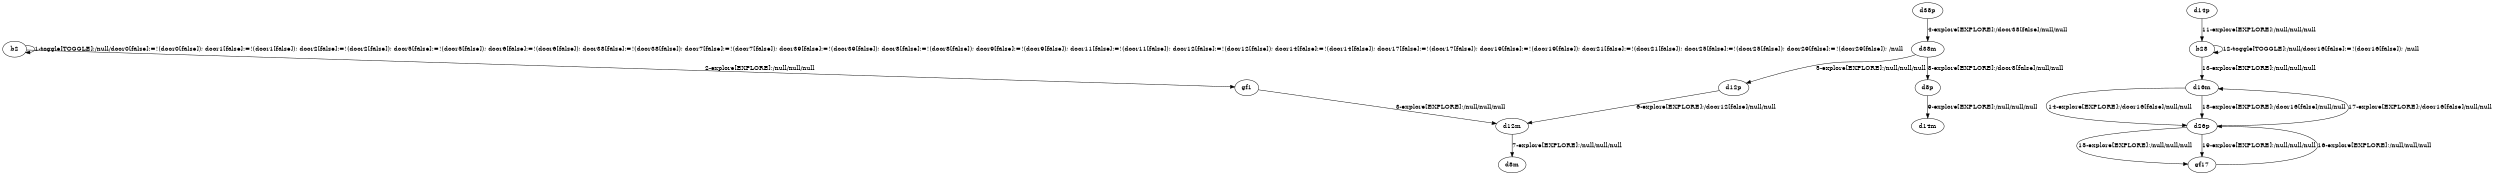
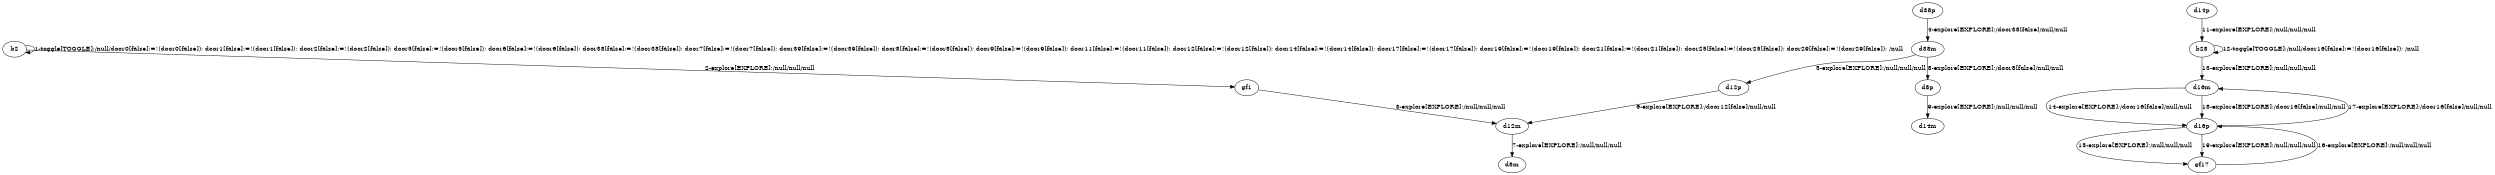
node "d26p": label "d26p" -> "d16p"
